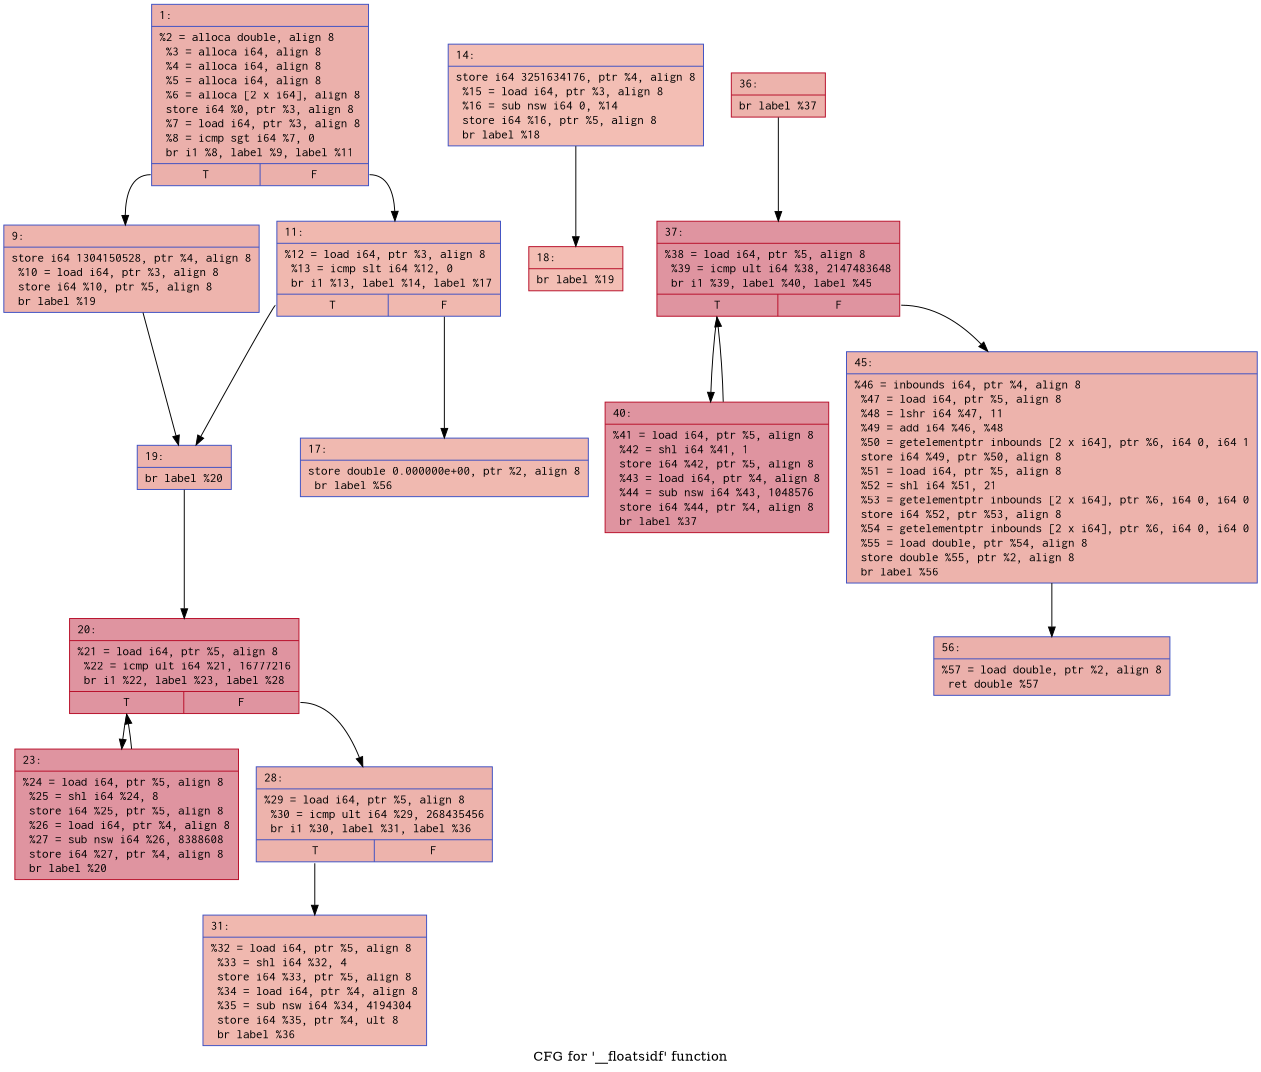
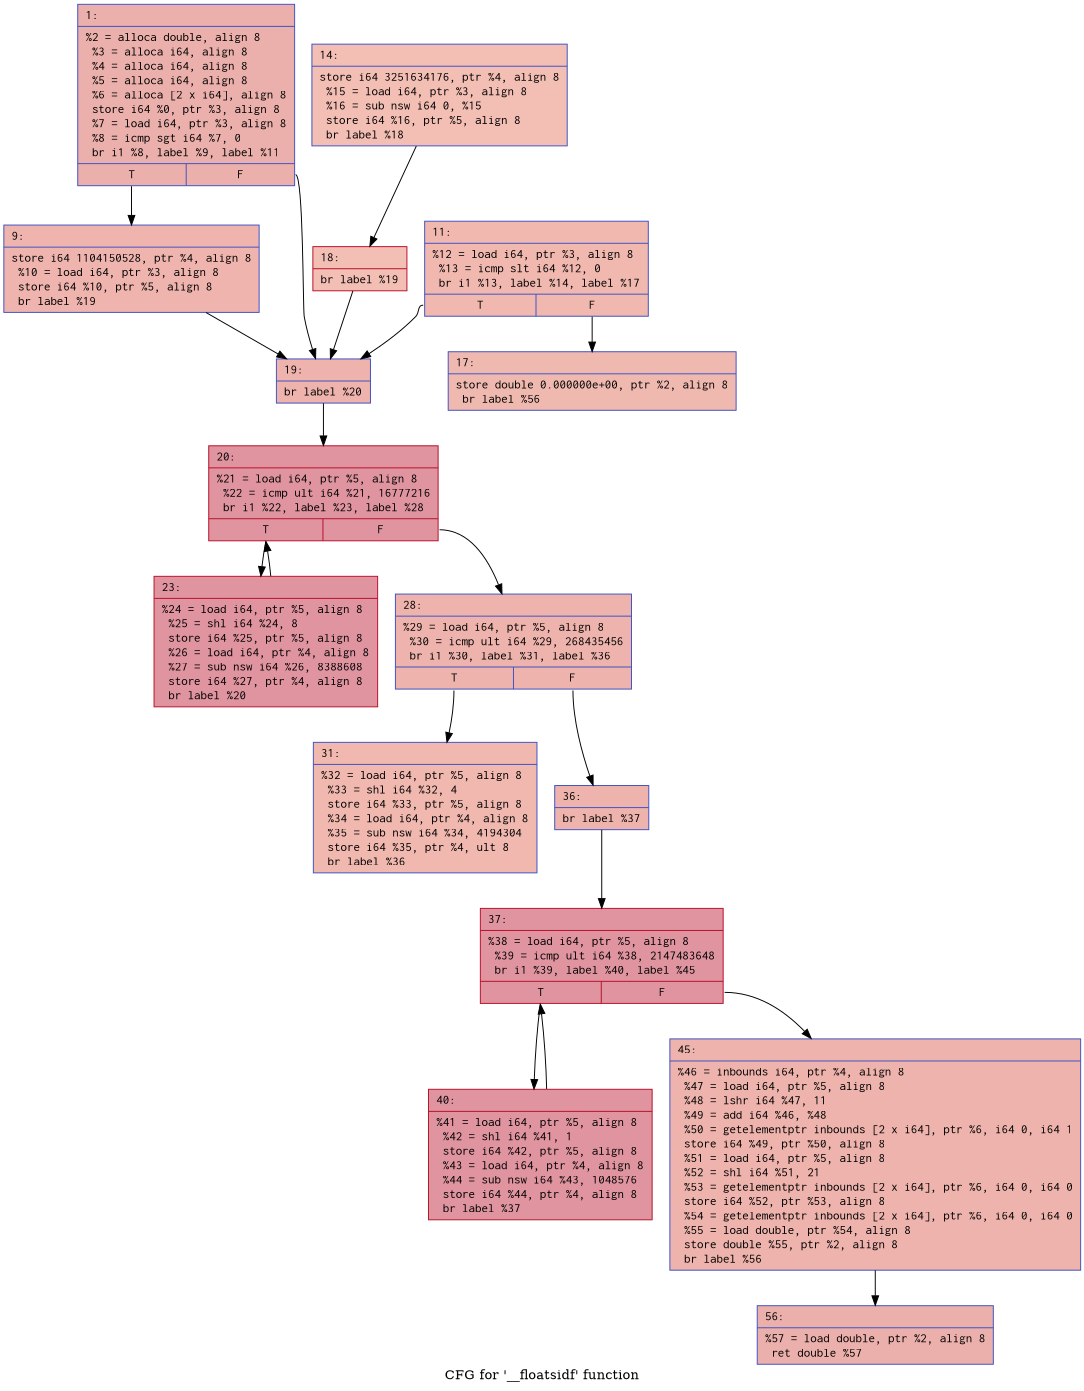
node "36:": color #b70d28ff -> #3d50c3ff
node "14:": text "%16 = sub nsw i64 0, %14" -> "%16 = sub nsw i64 0, %15"
edge "1:" -> "11:": now "1:" -> "19:"
node "9:": text "store i64 1304150528, ptr %4, align 8" -> "store i64 1104150528, ptr %4, align 8"
edge "18:" -> "19:": added
edge "28:" -> "36:": added
